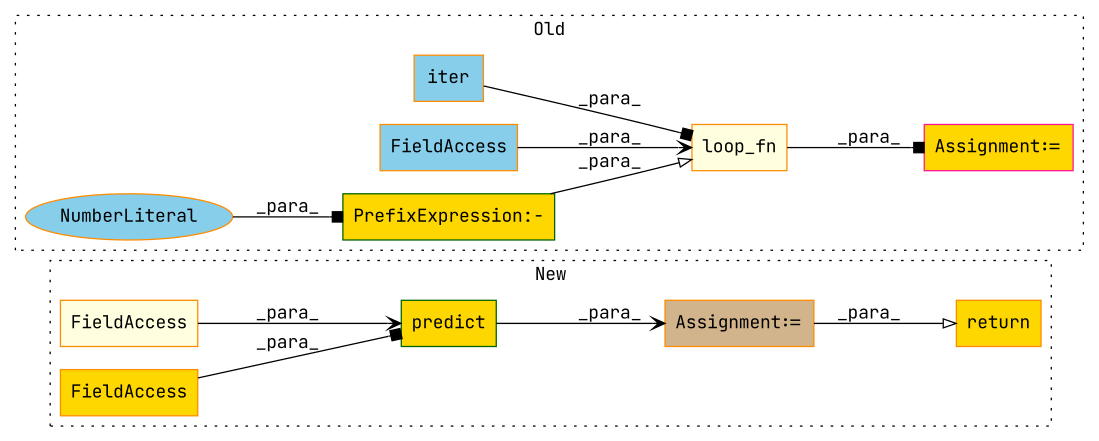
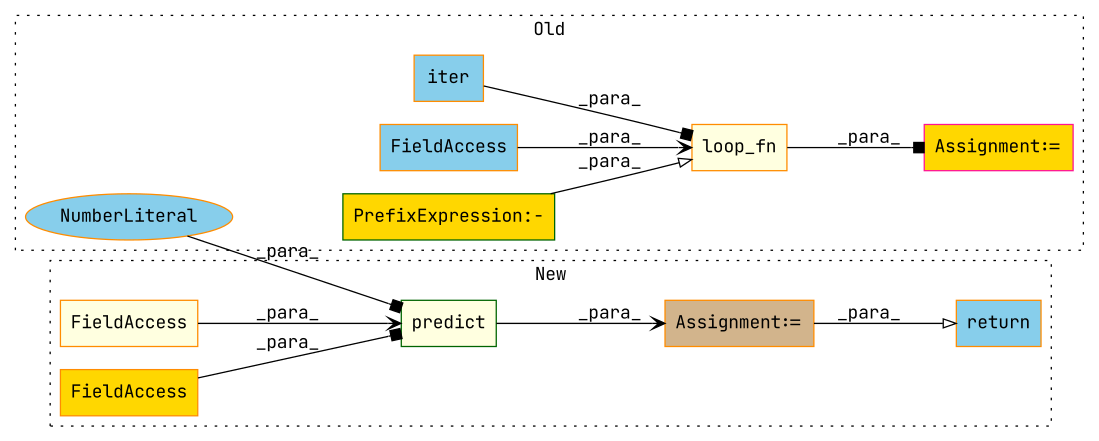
edge "NumberLiteral" -> "PrefixExpression:-": now "NumberLiteral" -> "predict"
node "predict": fillcolor gold -> lightyellow
node "return": fillcolor gold -> skyblue
